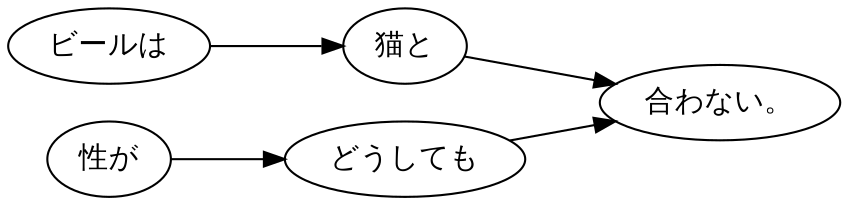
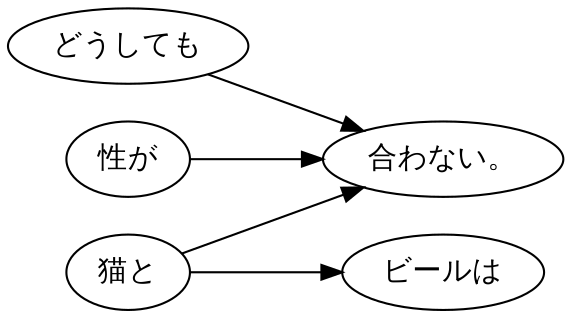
edge "ビールは" -> "猫と": reversed
edge "性が" -> "どうしても": now "性が" -> "合わない。"
